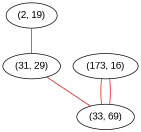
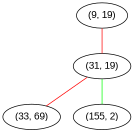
node "(2, 19)": label "(2, 19)" -> "(9, 19)"
node "(31, 29)": label "(31, 29)" -> "(31, 19)"
node "(173, 16)": removed
node "(155, 2)": added
